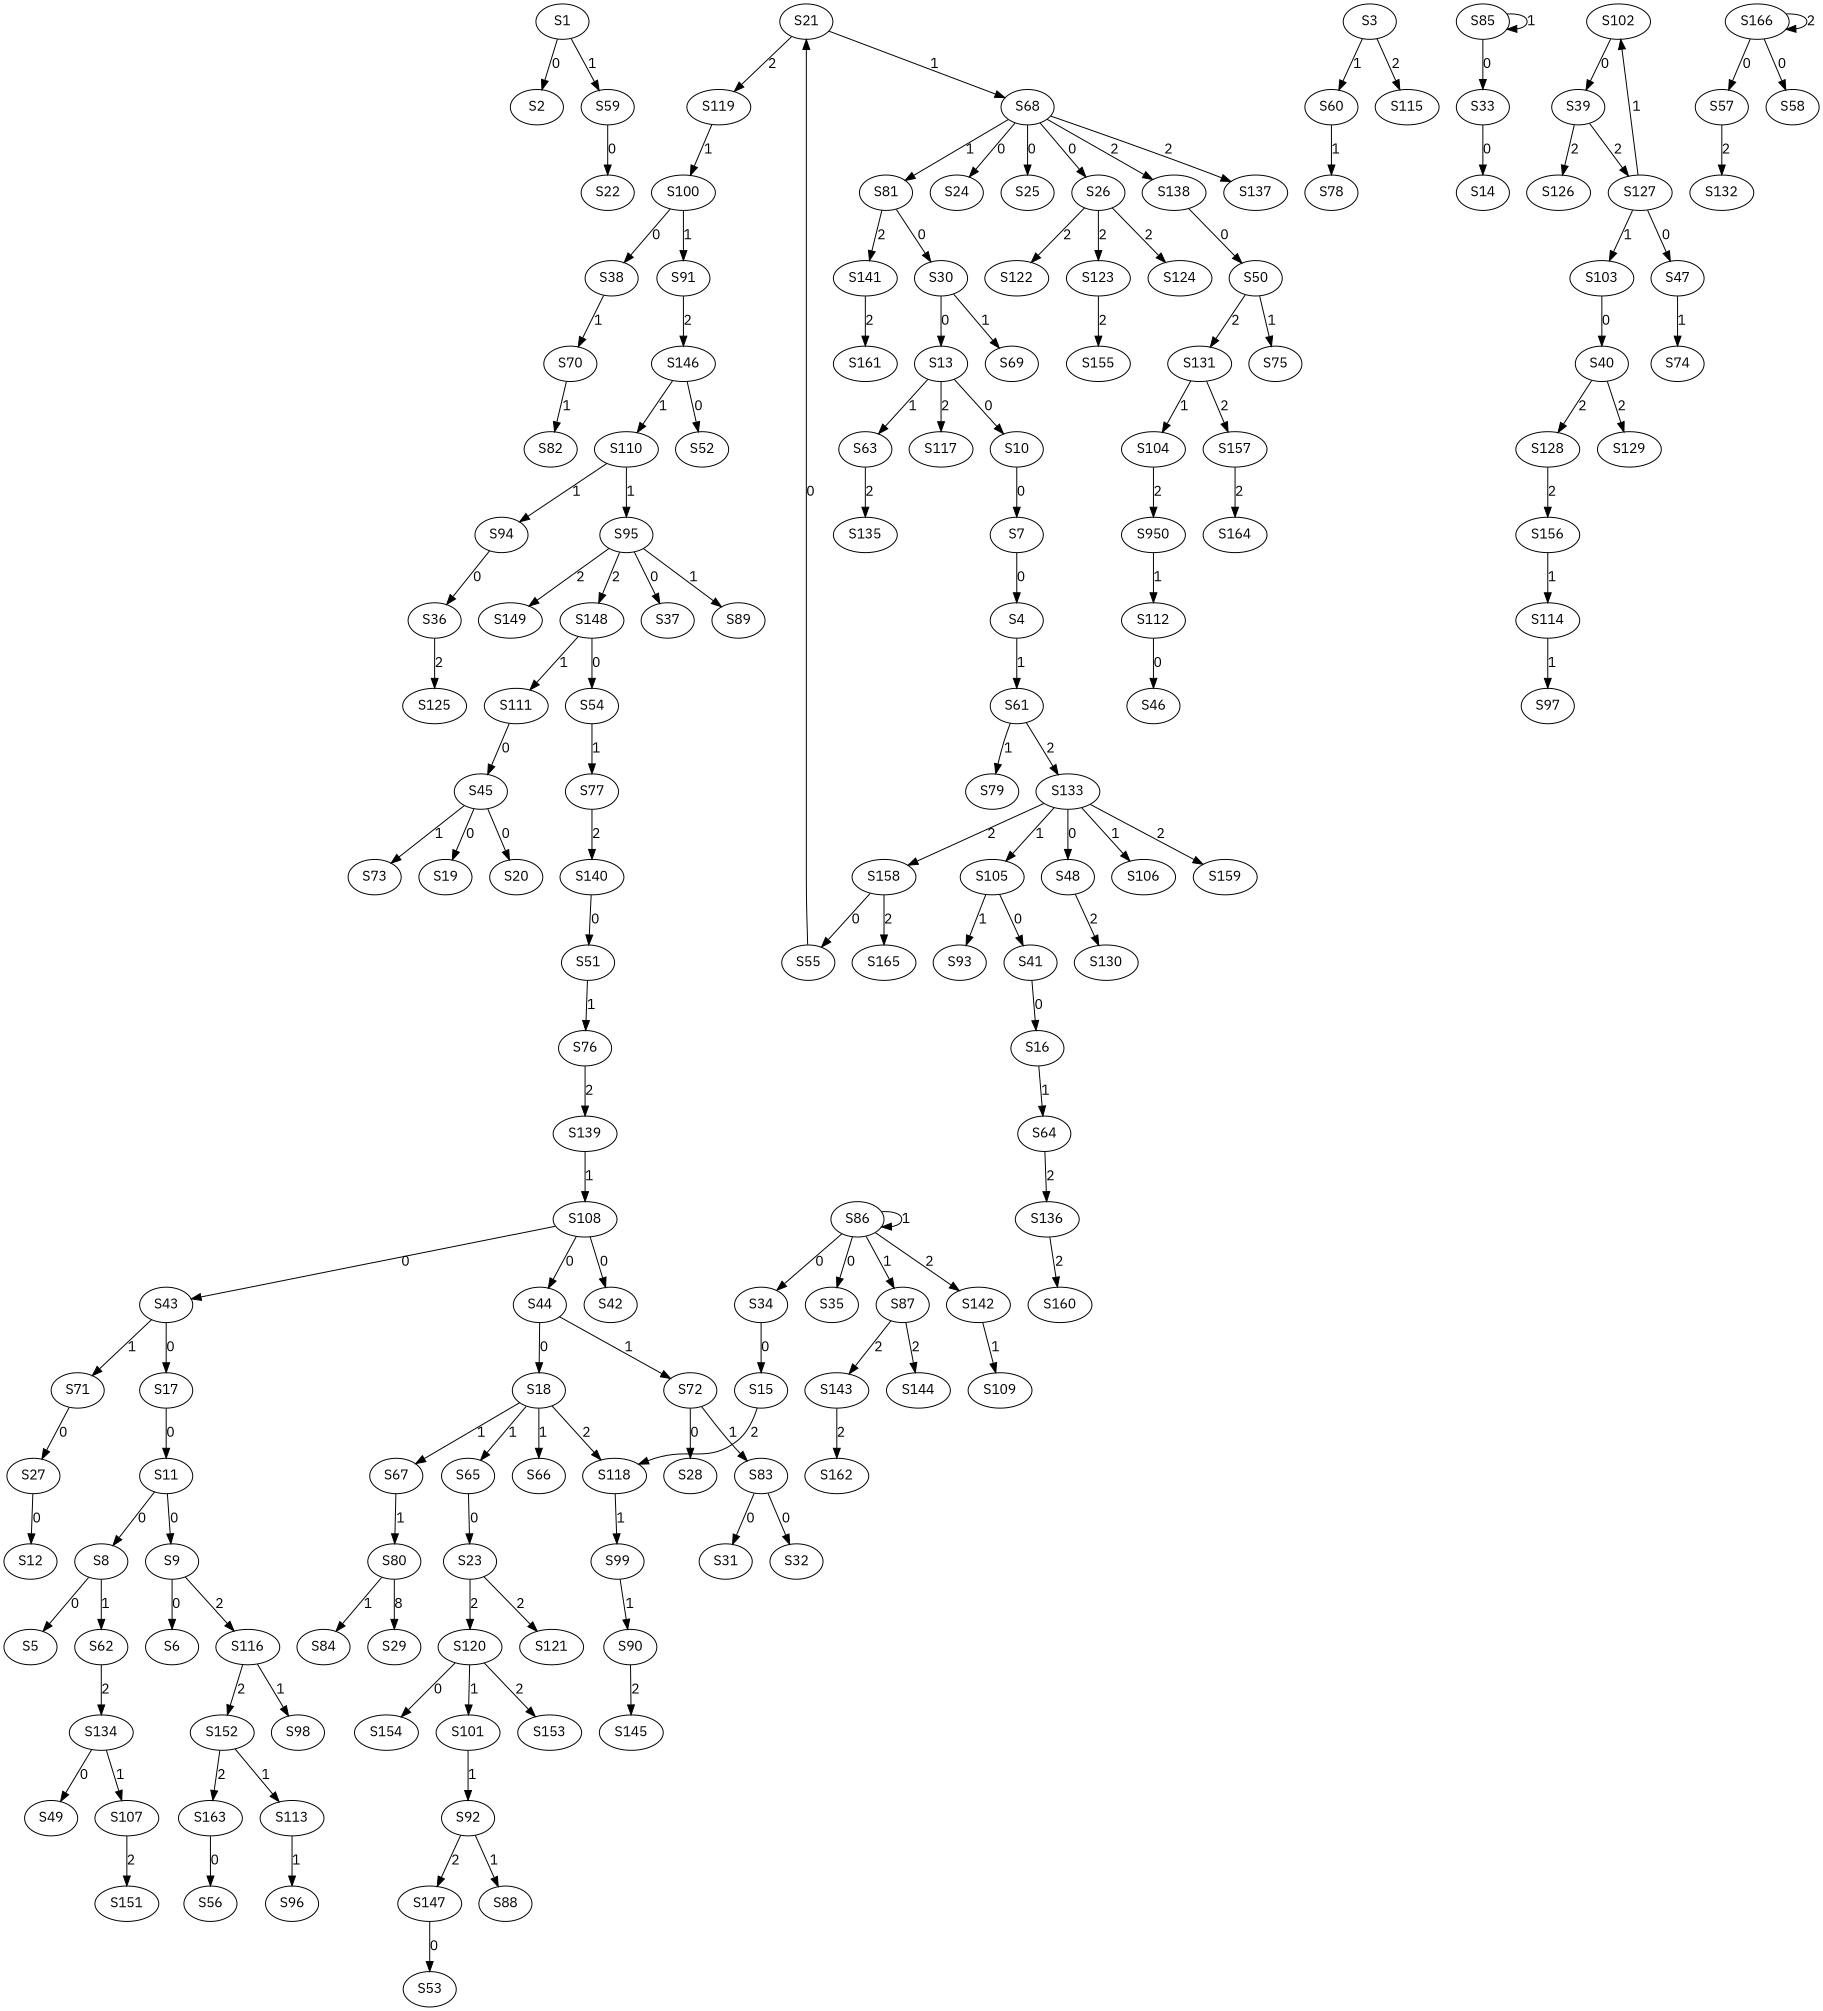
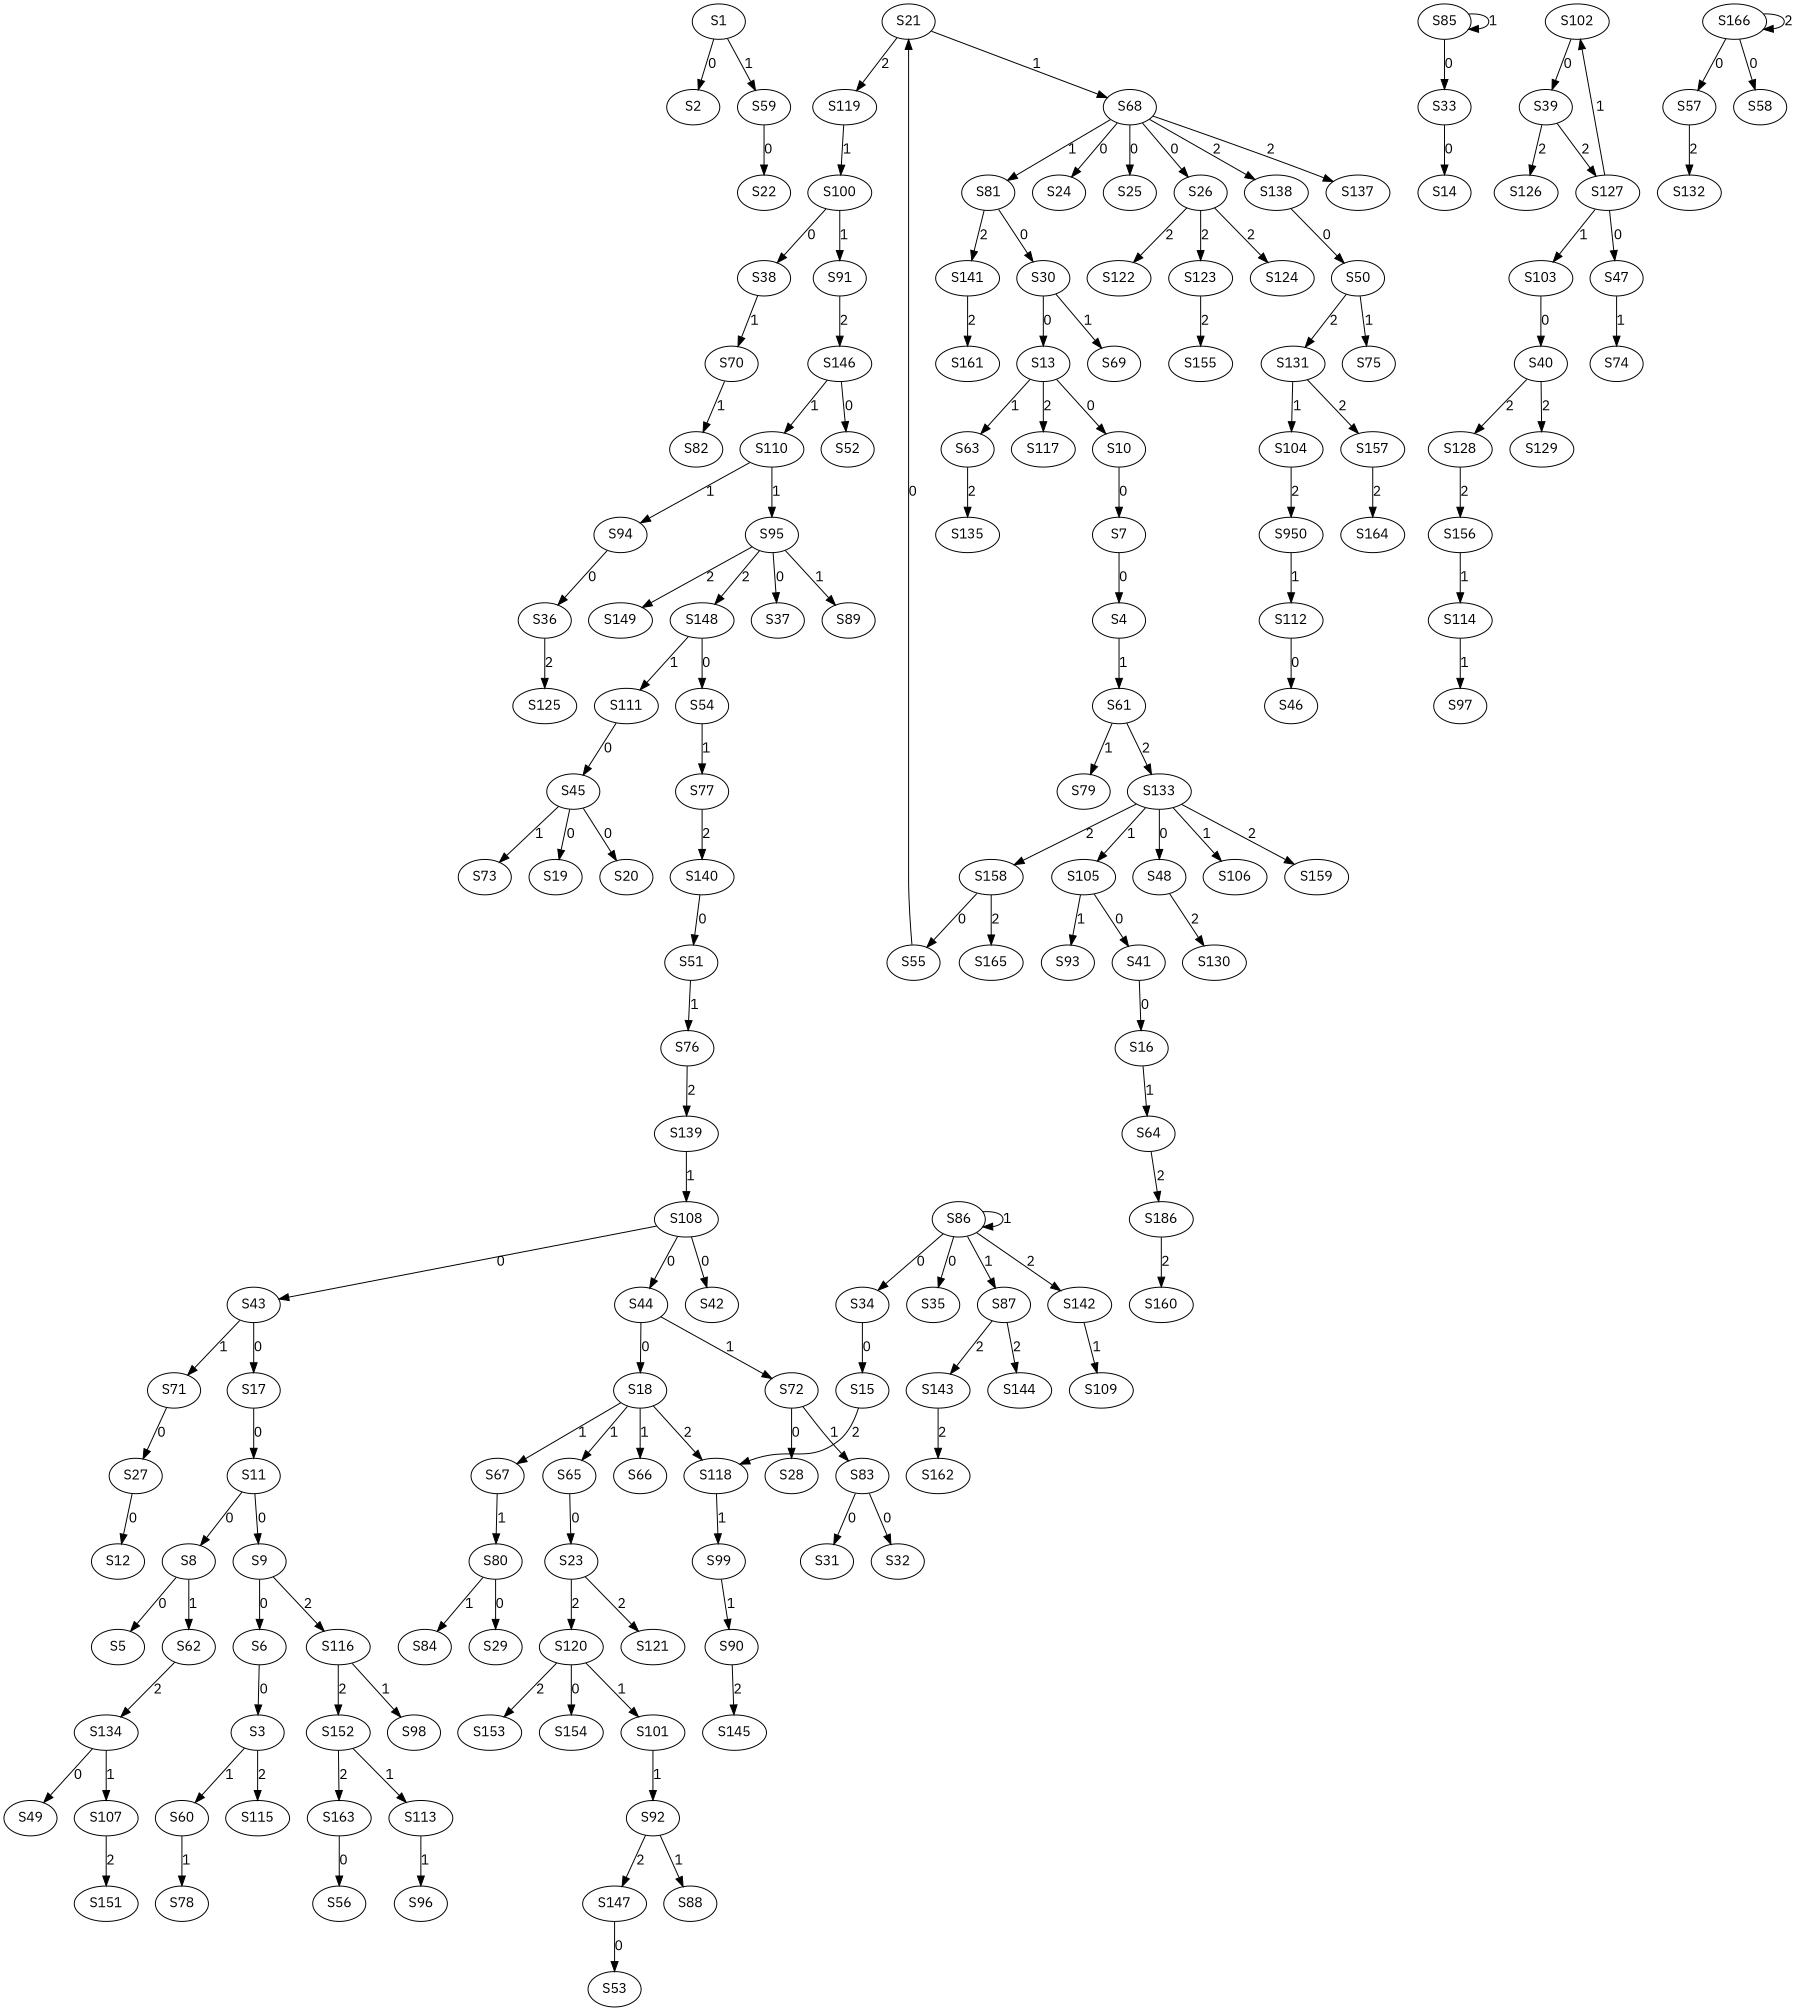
node "S136": label "S136" -> "S186"
edge "S80" -> "S29": label "8" -> "0"
edge "S6" -> "S3": added, label "0"
